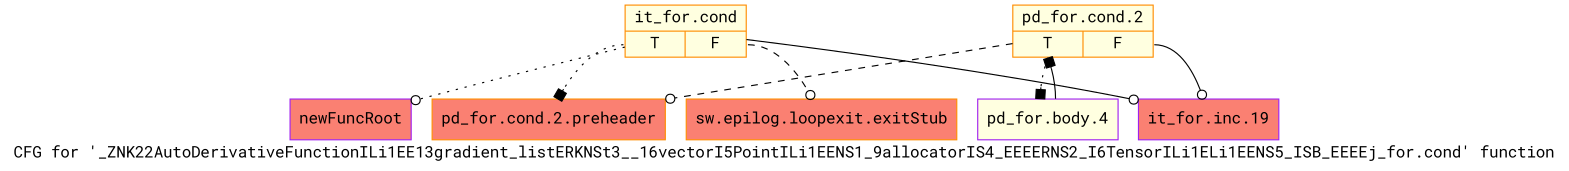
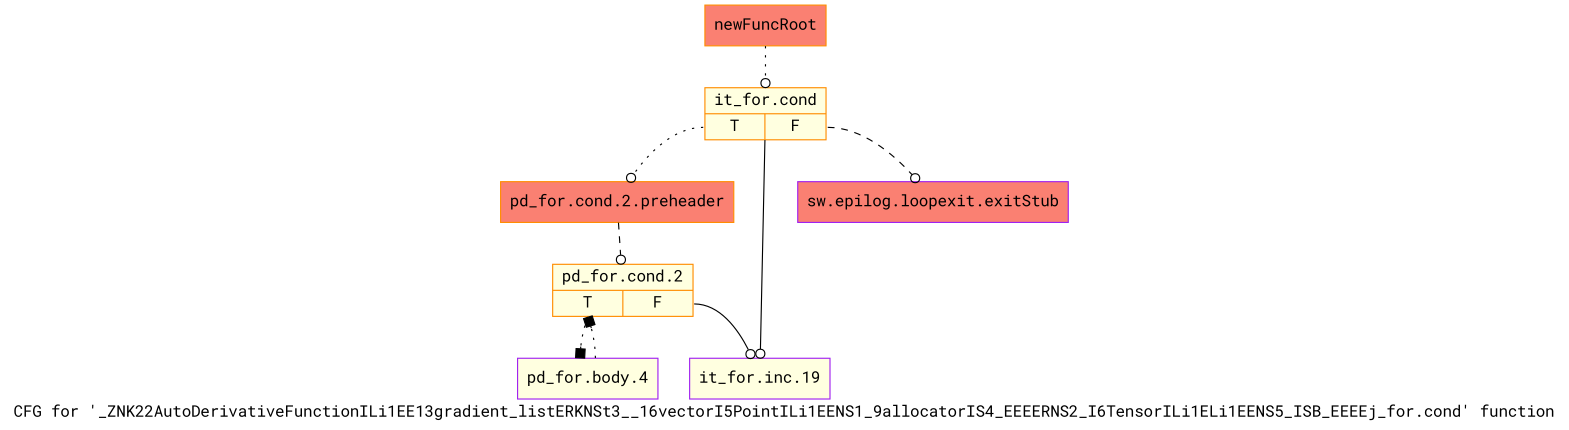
edge "it_for.cond" -> "pd_for.cond.2.preheader": arrowhead box -> odot
edge "pd_for.cond.2" -> "pd_for.cond.2.preheader": reversed
edge "it_for.cond" -> "newFuncRoot": reversed
edge "pd_for.body.4" -> "pd_for.cond.2": style solid -> dotted
node "newFuncRoot": color purple -> darkorange
node "sw.epilog.loopexit.exitStub": color darkorange -> purple
node "it_for.inc.19": fillcolor salmon -> lightyellow
